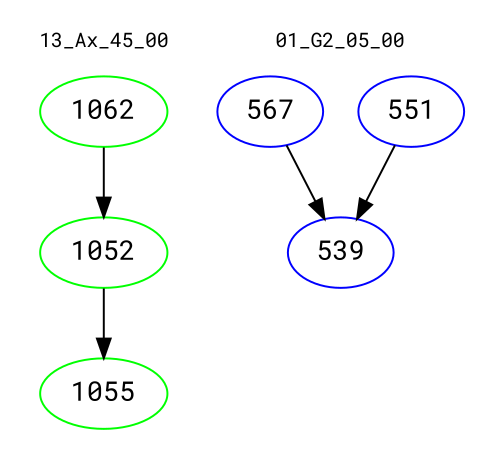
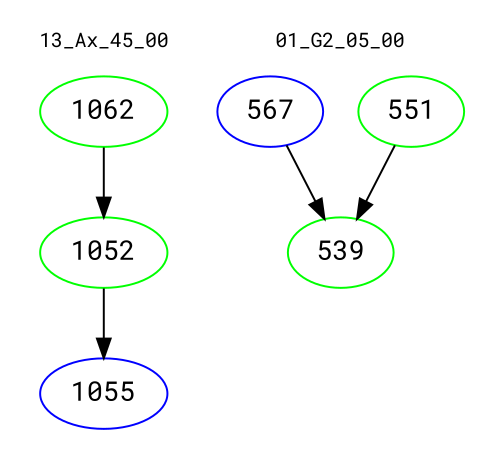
node "551": color blue -> green
node "539": color blue -> green
node "1055": color green -> blue
